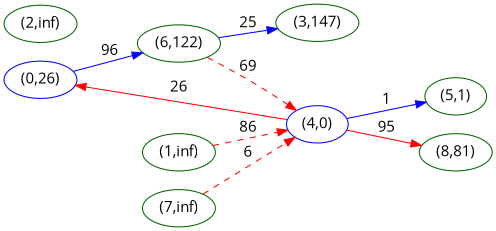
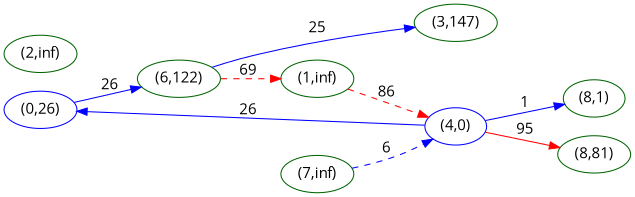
edge "(0,26)" -> "(6,122)": label "96" -> "26"
edge "(6,122)" -> "(4,0)": now "(6,122)" -> "(1,inf)"
node "(5,1)": label "(5,1)" -> "(8,1)"
edge "(4,0)" -> "(0,26)": color red -> blue
edge "(7,inf)" -> "(4,0)": color red -> blue
